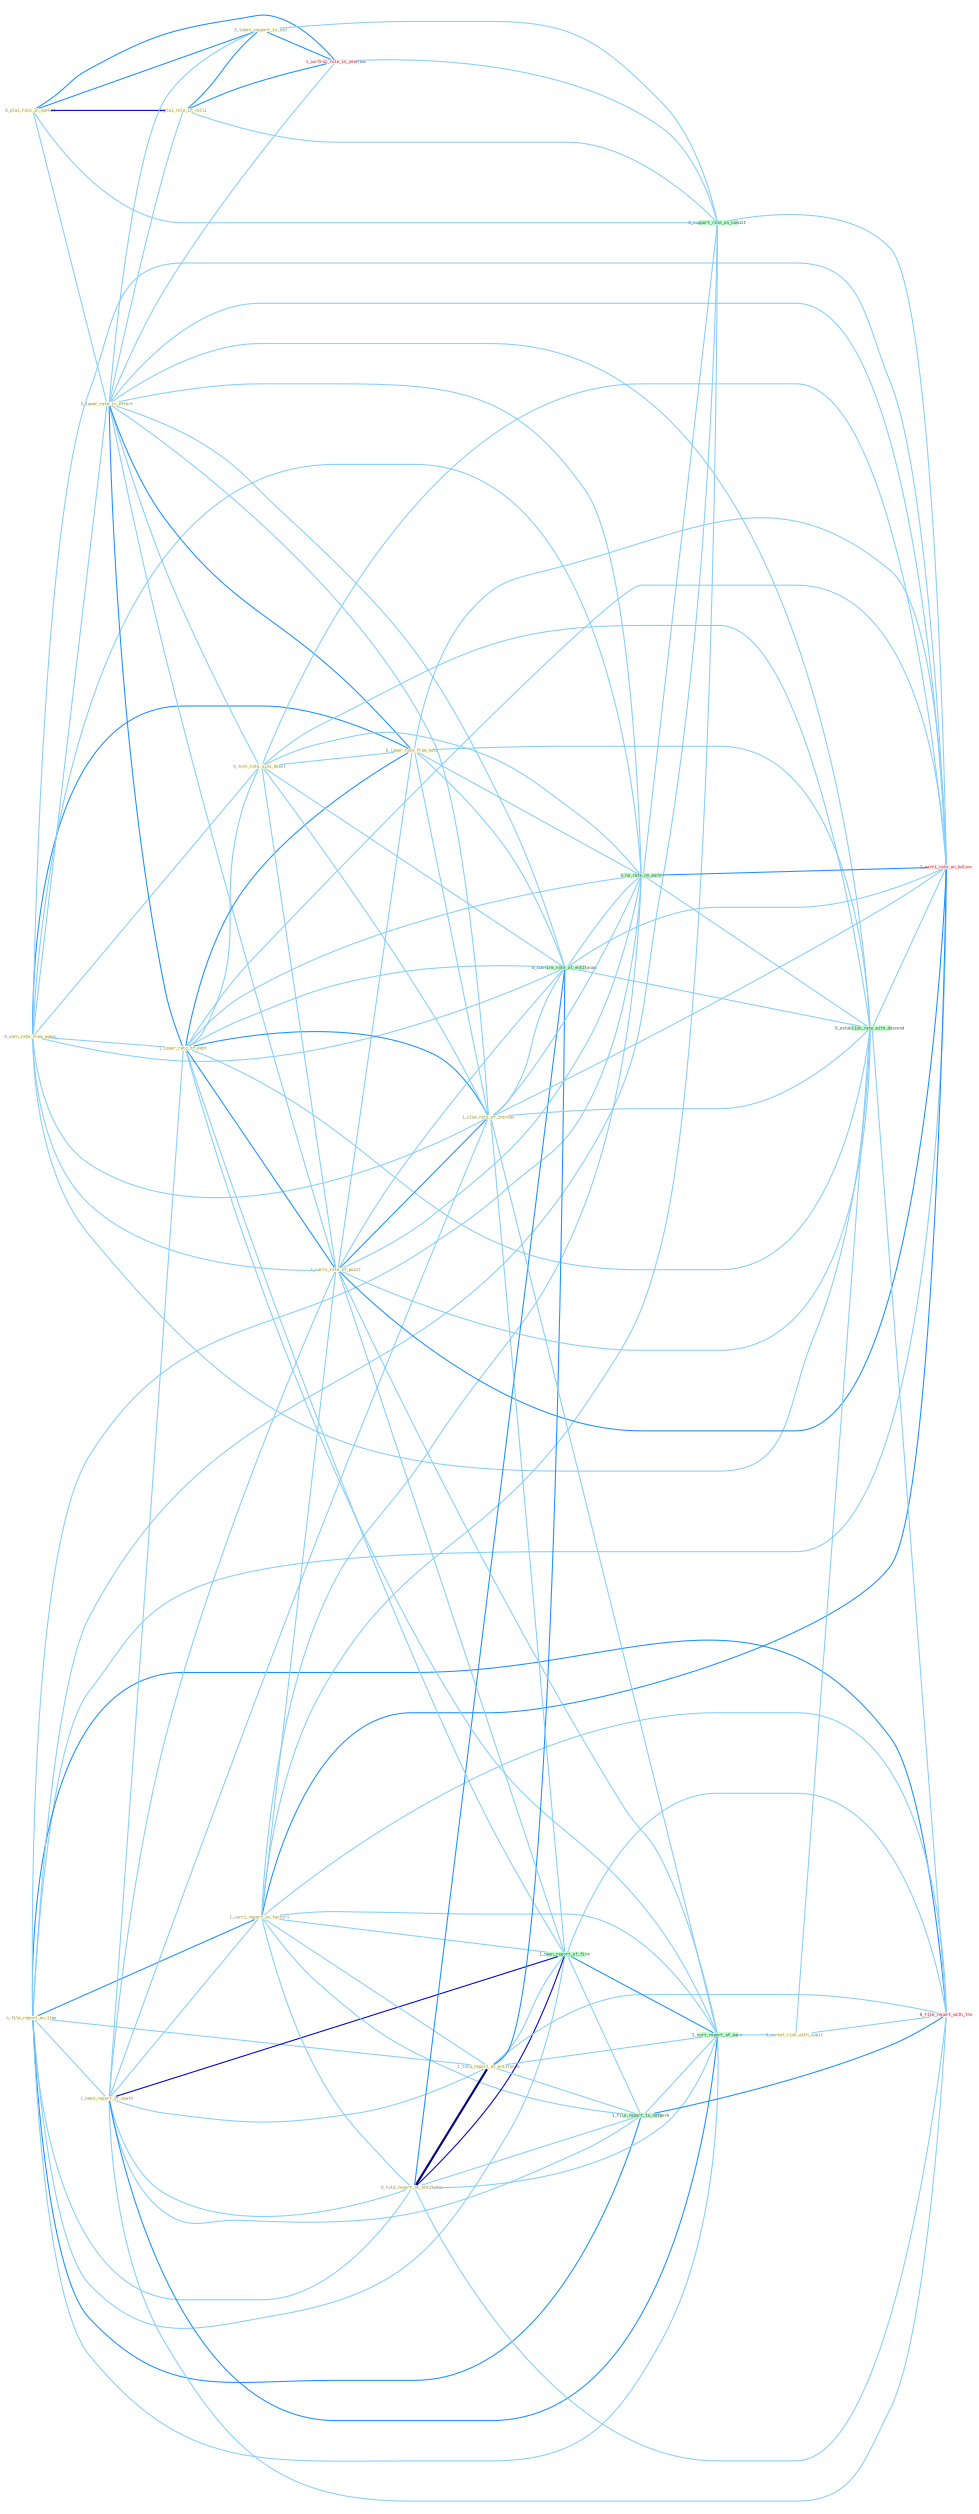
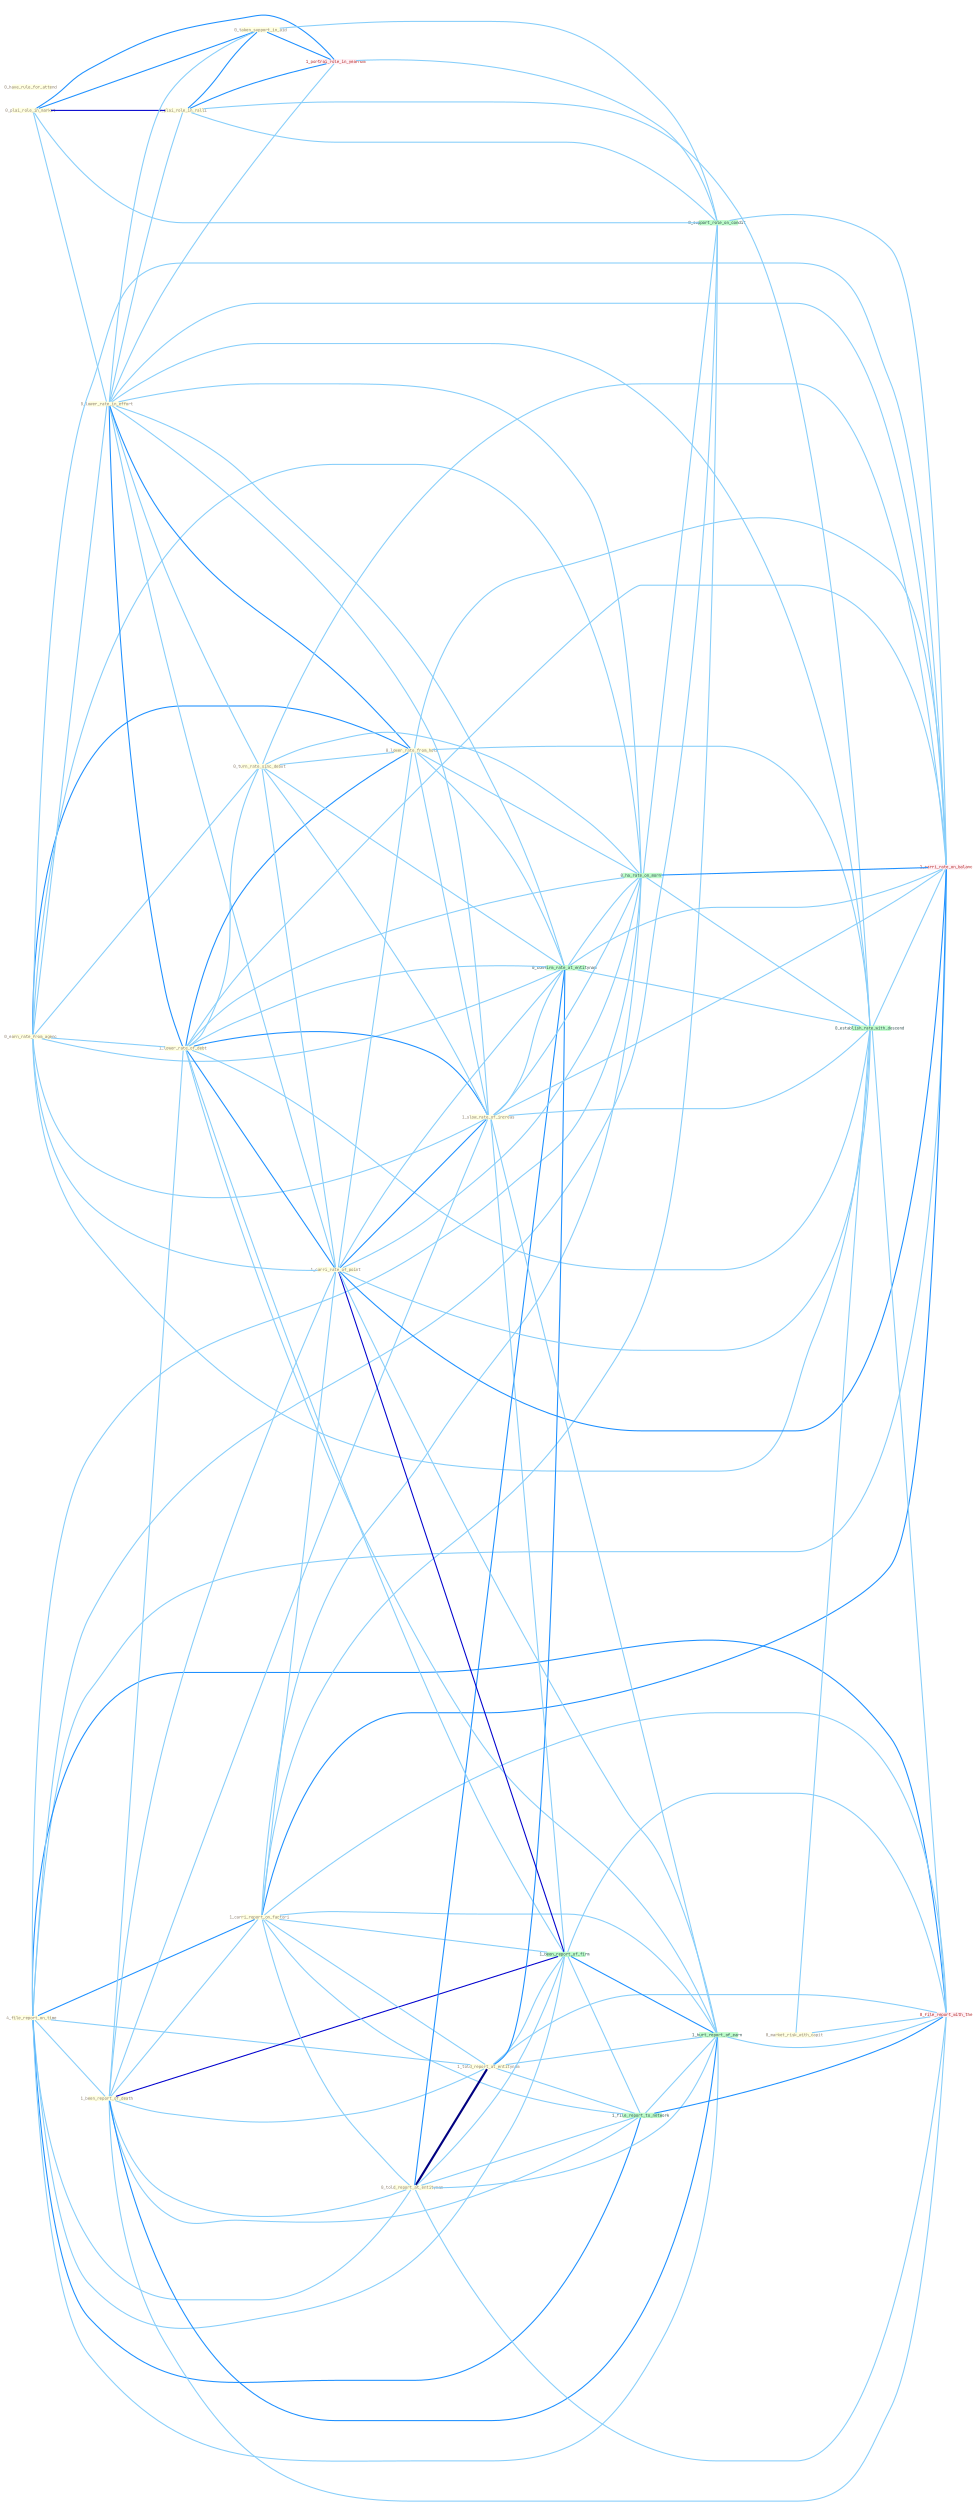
node "0_have_rule_for_attend": added
edge "0_turn_rate_sinc_debut" -- "0_establish_rate_with_descend": now "0_plai_role_in_ralli" -- "0_establish_rate_with_descend"
edge "1_carri_rate_of_point" -- "1_been_report_of_firm": color #87cefa -> #0000cd
edge "1_hurt_report_of_earn" -- "0_market_risk_with_capit": now "1_hurt_report_of_earn" -- "0_file_report_with_the"
edge "1_been_report_of_firm" -- "0_told_report_at_entitynam": color #0000cd -> #87cefa
